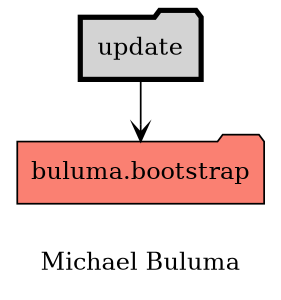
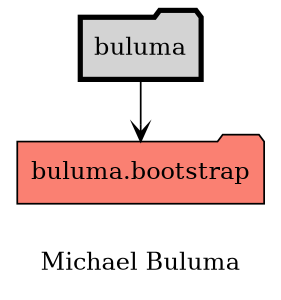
node "update": label "update" -> "buluma"
